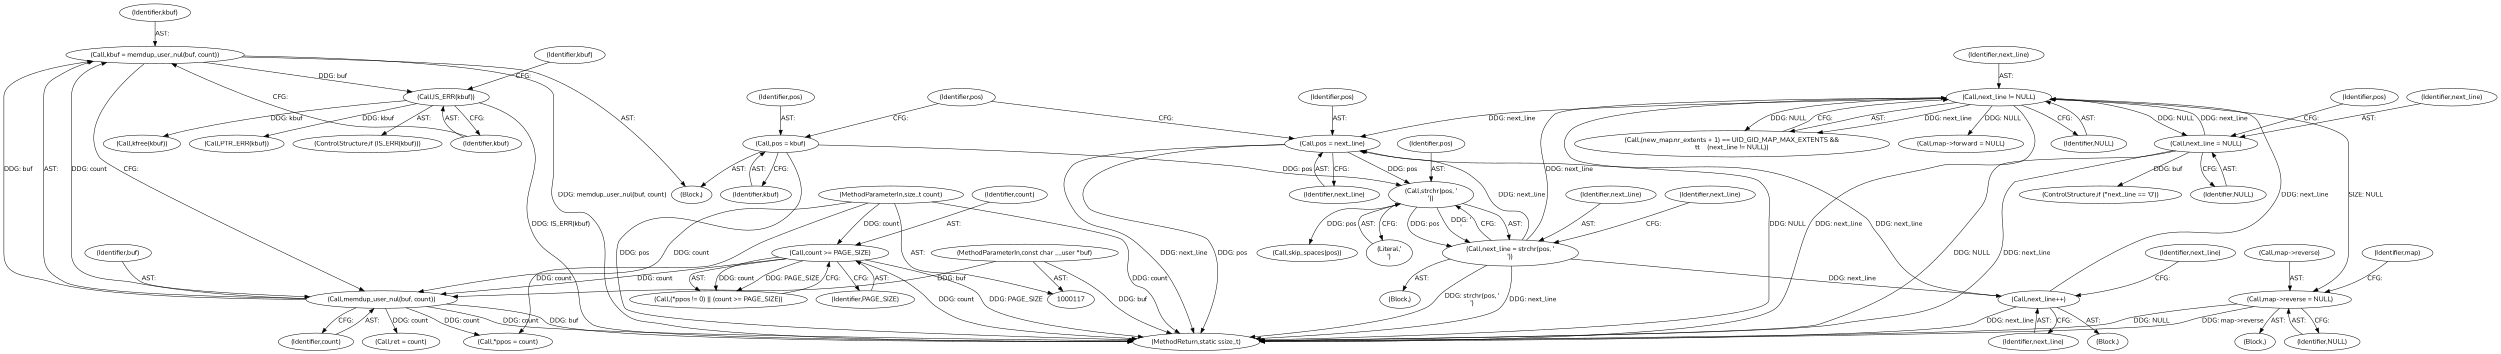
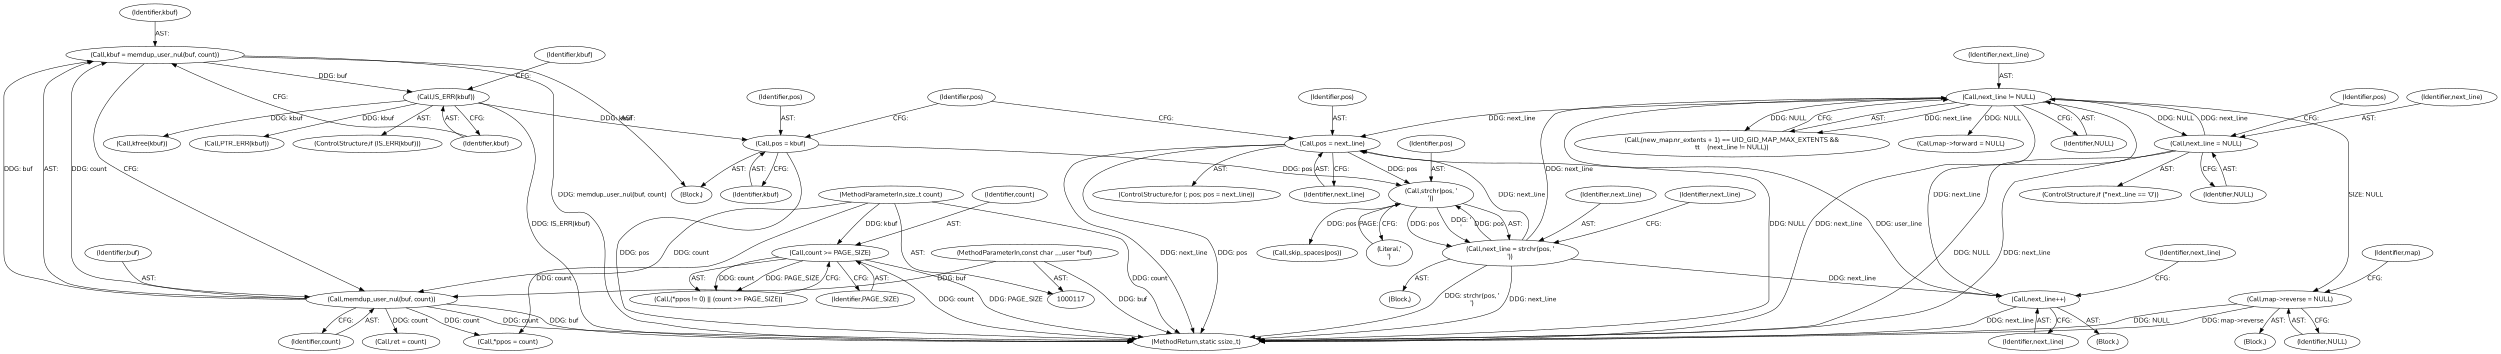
edge "(Call,IS_ERR(kbuf))" -> "(Call,pos = kbuf)": added, label "DDG: kbuf"
edge "(Call,next_line = NULL)" -> "(ControlStructure,if (*next_line == '0'))": label "DDG: buf" -> "AST: "
edge "(Call,next_line++)" -> "(Call,next_line != NULL)": reversed
node "(ControlStructure,for (; pos; pos = next_line))": added
edge "(MethodParameterIn,size_t count)" -> "(Call,count >= PAGE_SIZE)": label "DDG: count" -> "DDG: kbuf"
edge "(Literal,' ')" -> "(Call,strchr(pos, ' '))": label "AST: " -> "PAGE: "
edge "(Call,next_line = strchr(pos, ' '))" -> "(Call,strchr(pos, ' '))": label "CFG: " -> "DDG: pos"
edge "(Call,next_line++)" -> "(Call,pos = next_line)": label "DDG: next_line" -> "DDG: user_line"
node "(Call,map->reverse)": removed
edge "(Call,count >= PAGE_SIZE)" -> "(Call,memdup_user_nul(buf, count))": removed, label "DDG: count"
